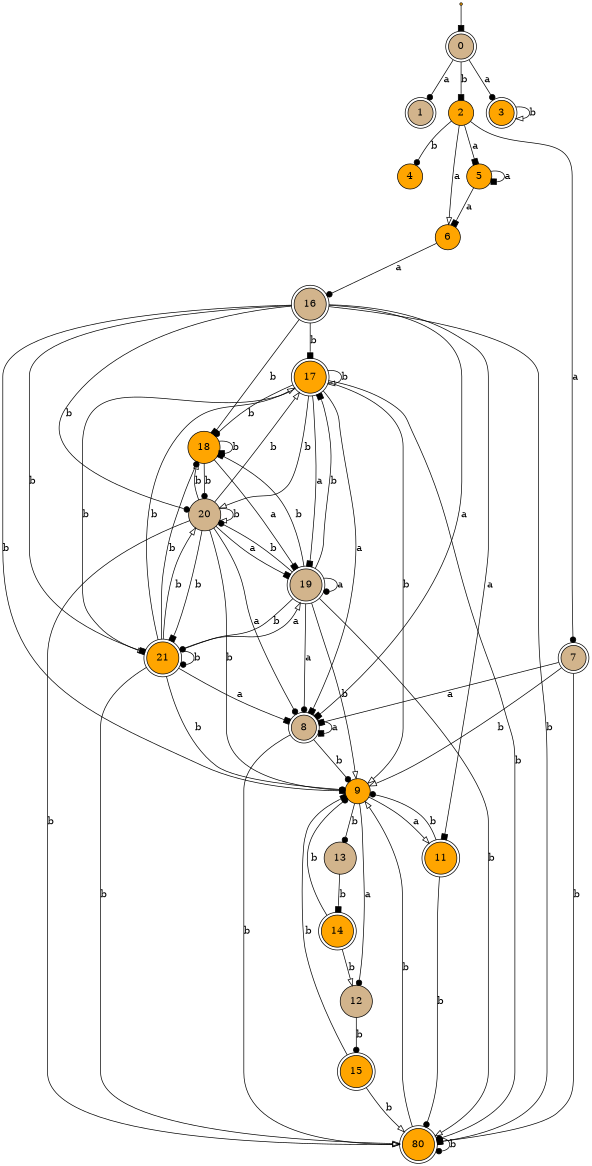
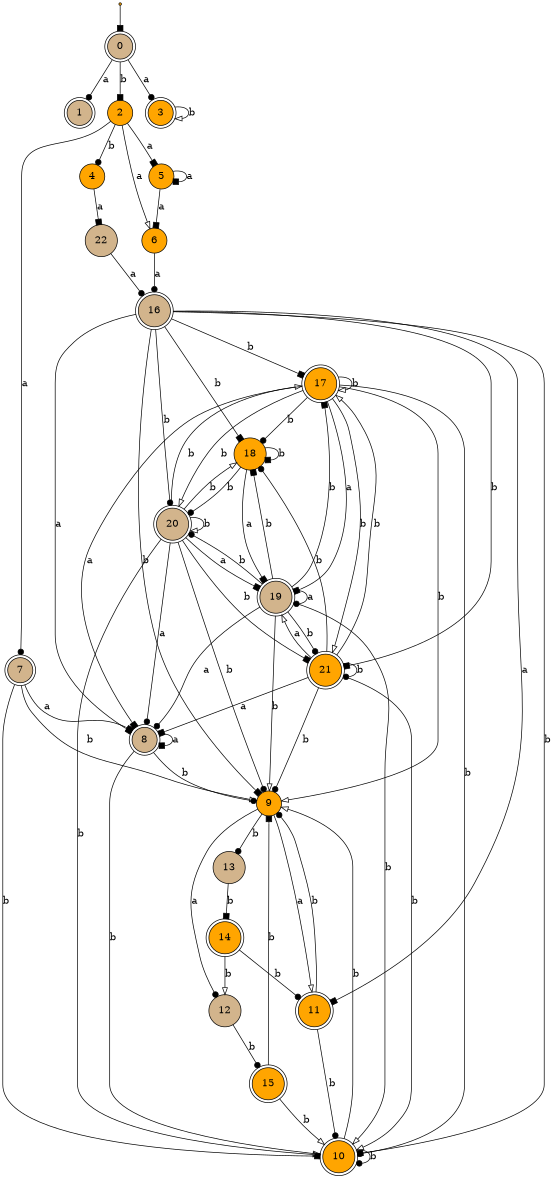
node "22": added
node "20": shape circle -> doublecircle
edge "21" -> "20": removed, label "b"
edge "14" -> "9": now "14" -> "11"
node "80": label "80" -> "10"
